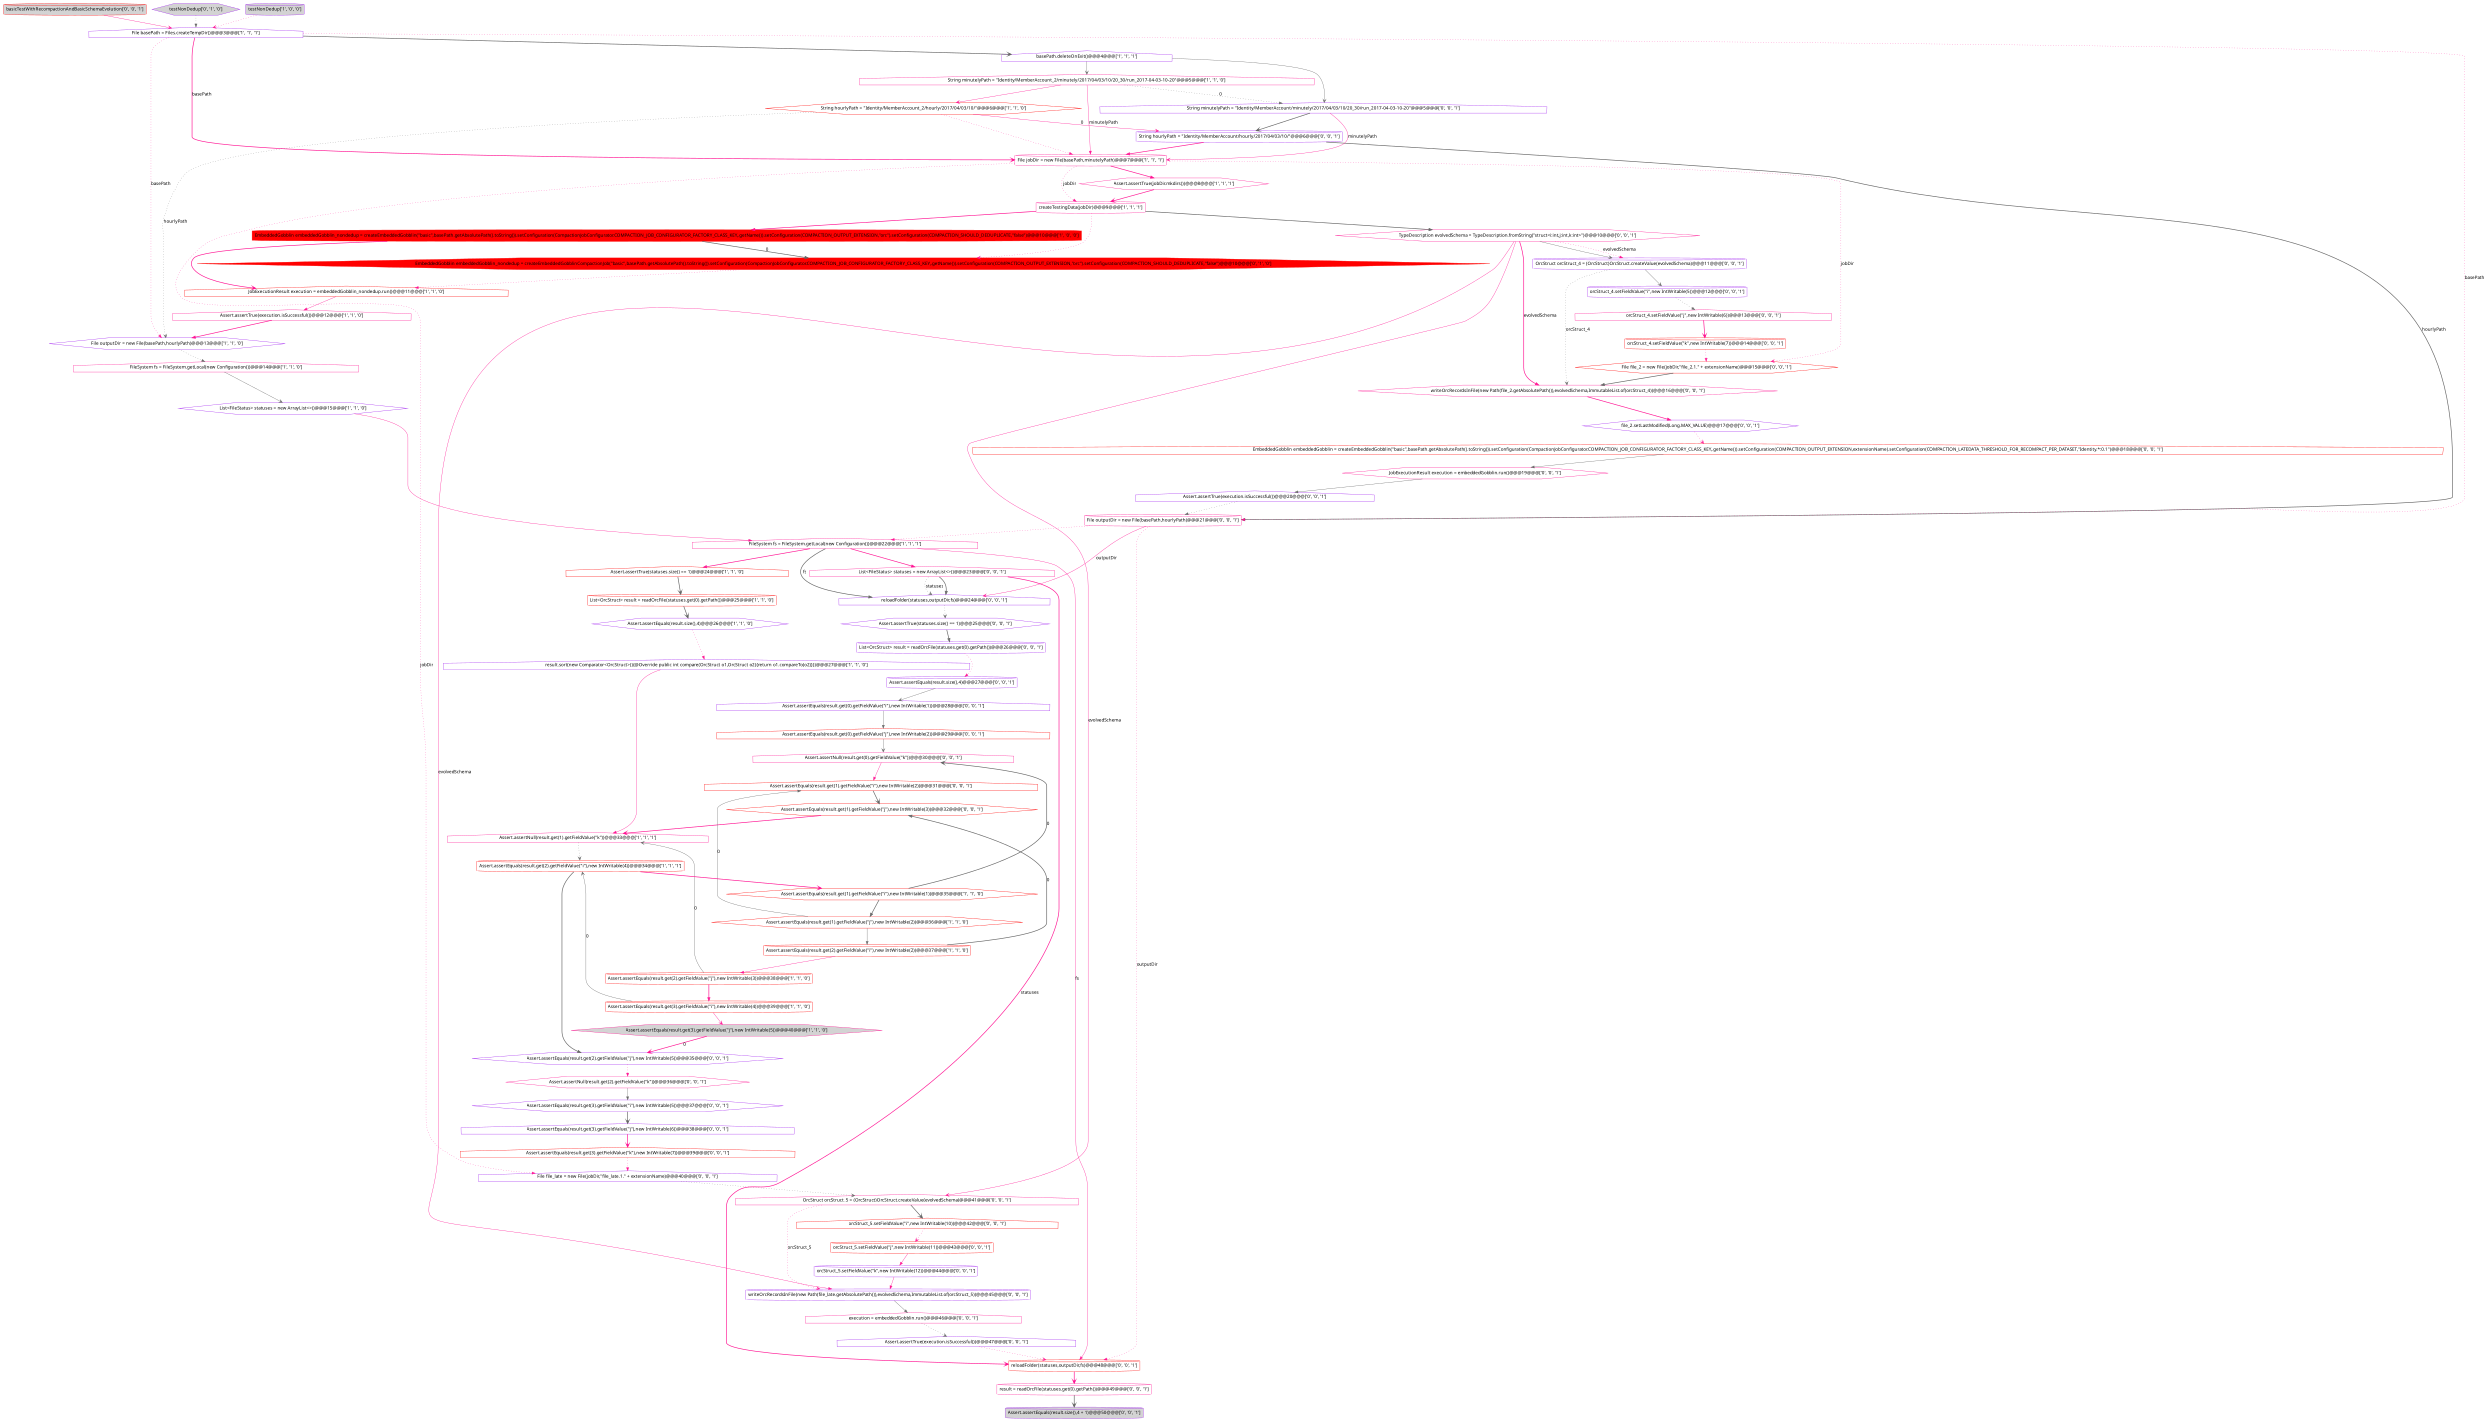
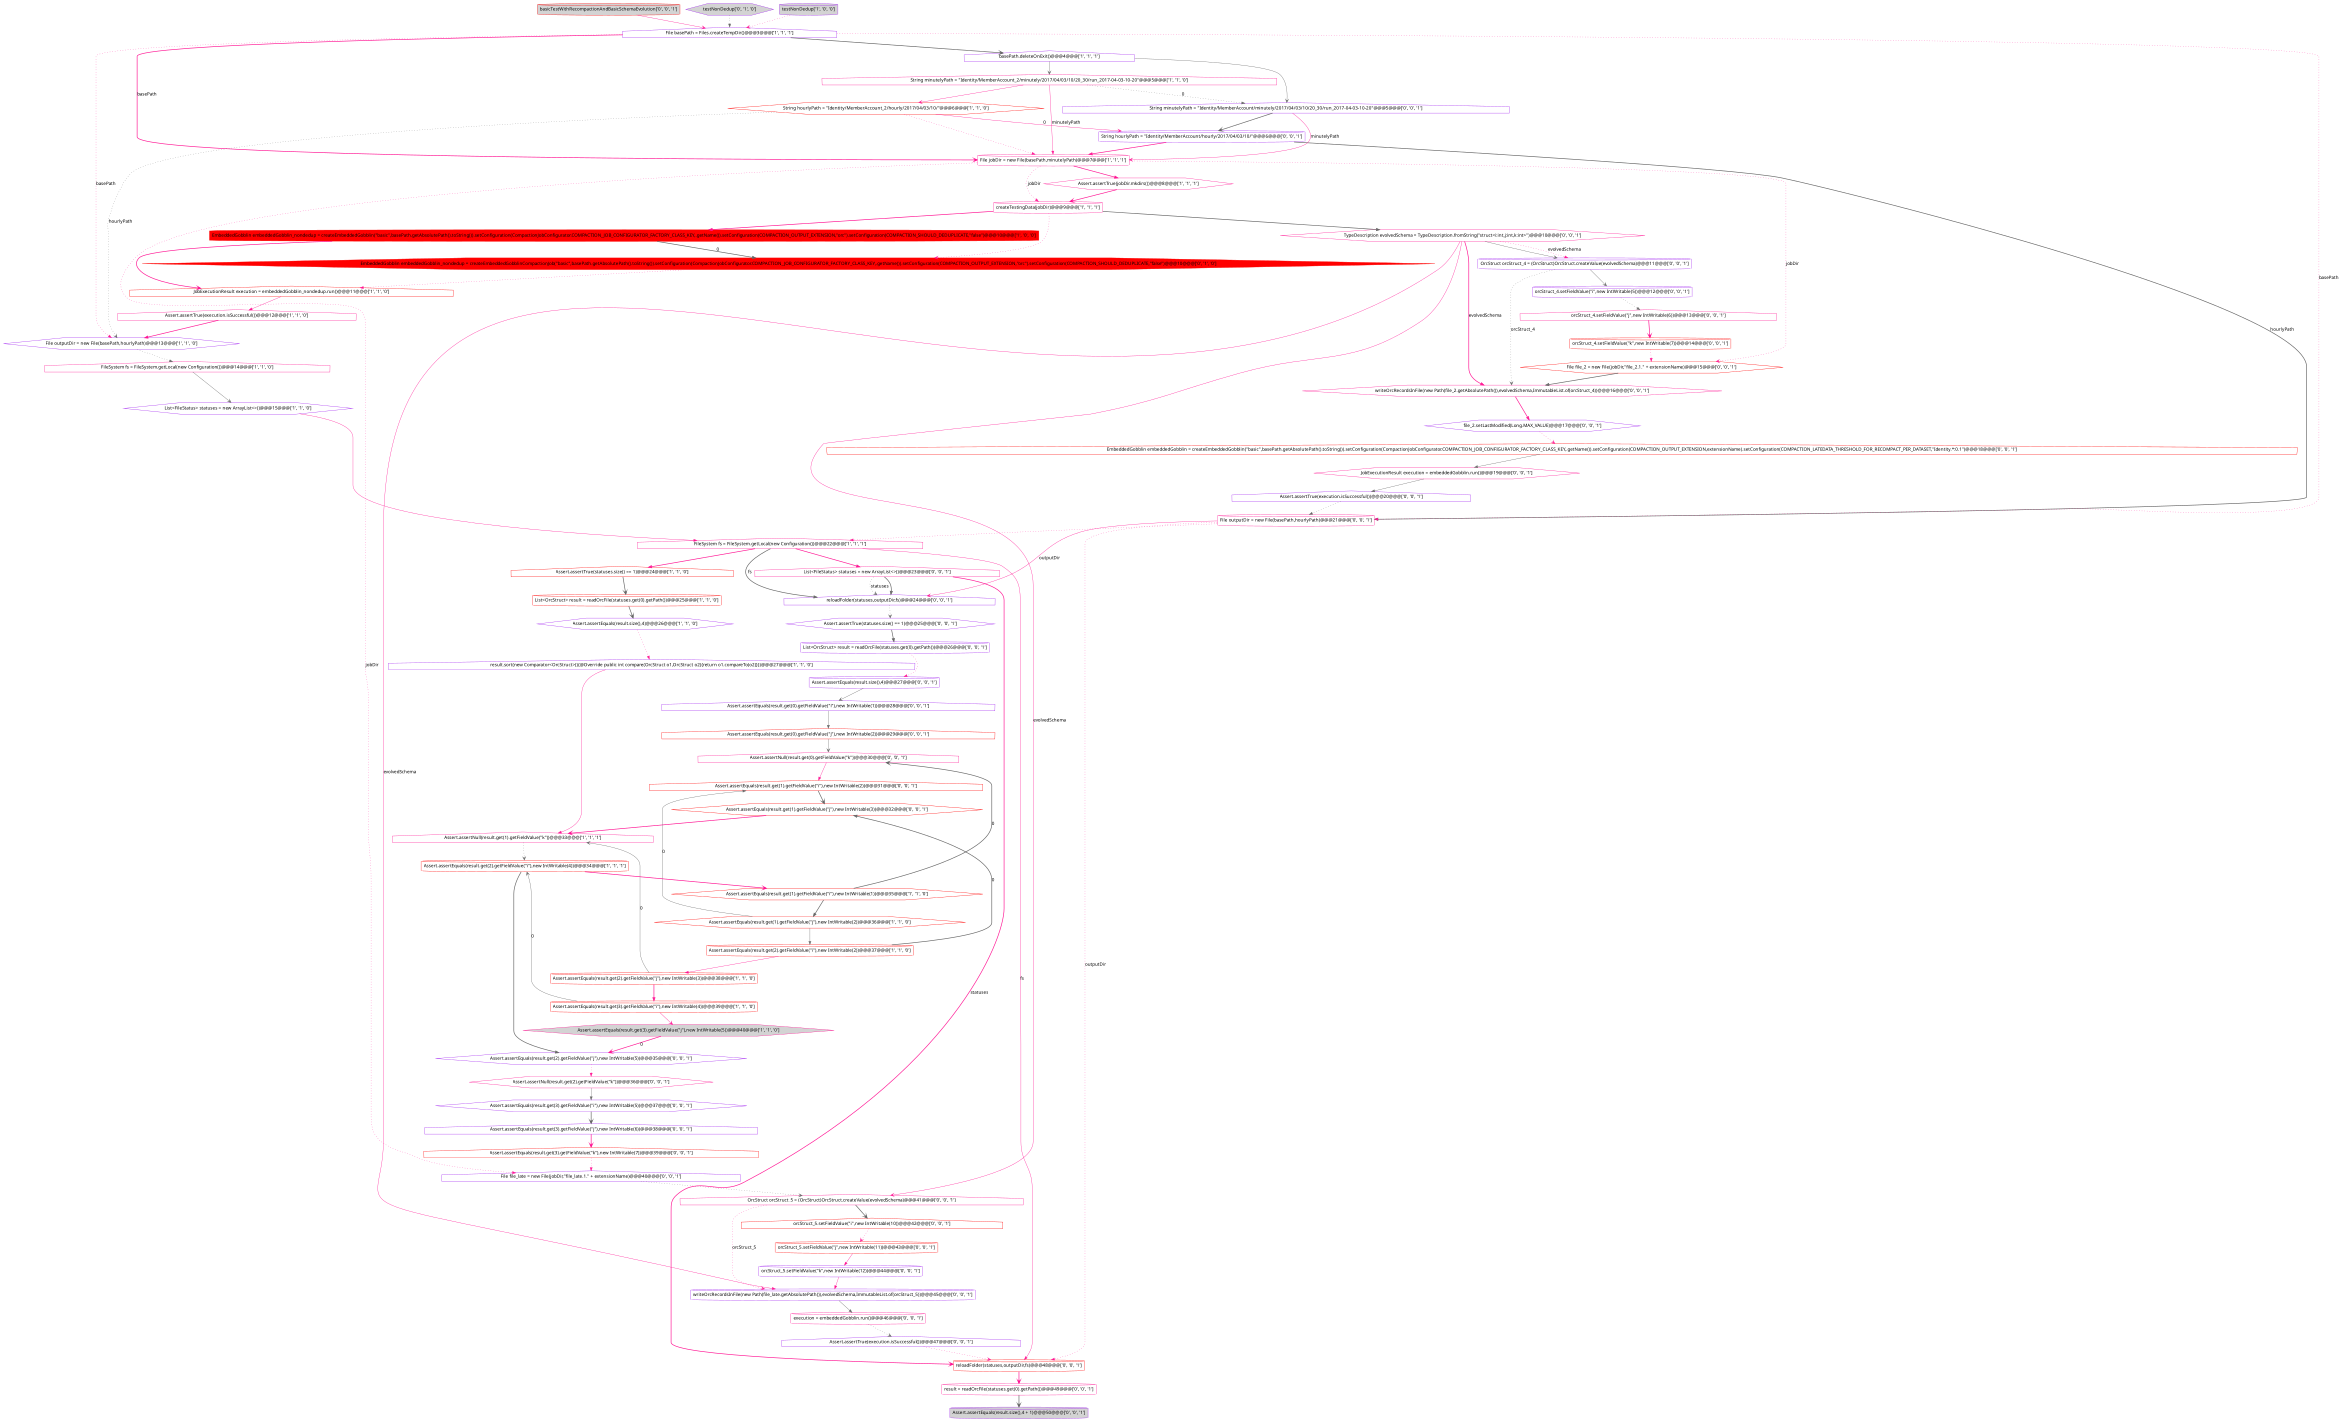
node "execution = embeddedGobblin.run()@@@46@@@['0', '0', '1']": shape house -> cylinder
